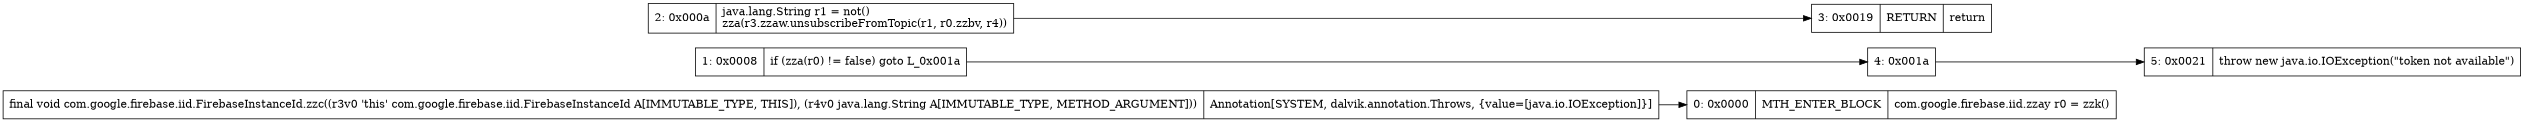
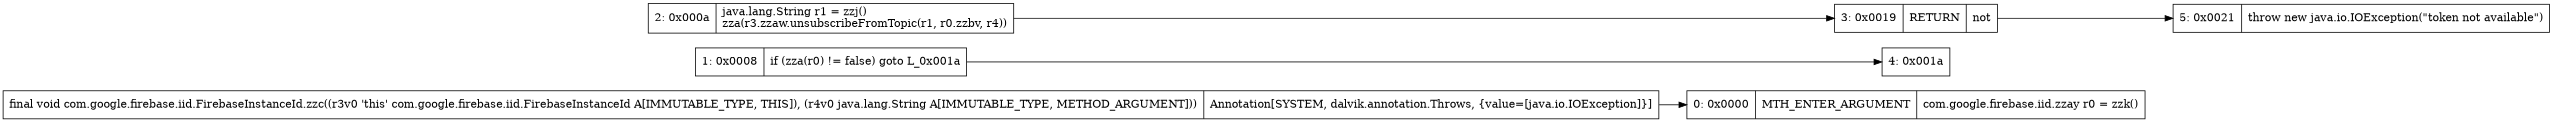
node "2: 0x000a": text "java.lang.String r1 = not()" -> "java.lang.String r1 = zzj()"
node "3: 0x0019": text "return" -> "not"
edge "4: 0x001a" -> "5: 0x0021": now "3: 0x0019" -> "5: 0x0021"
node "0: 0x0000": text "MTH_ENTER_BLOCK" -> "MTH_ENTER_ARGUMENT"
